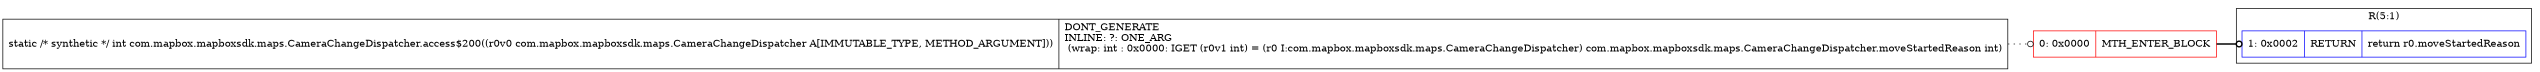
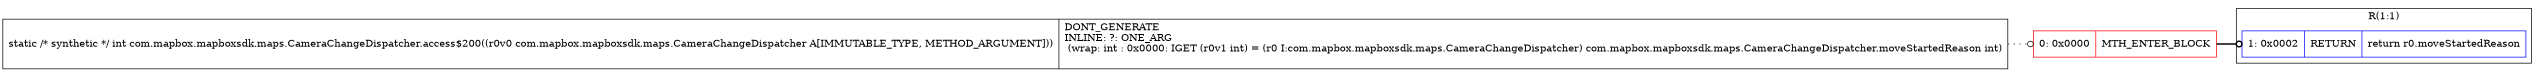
cluster "R(5:1)": label "R(5:1)" -> "R(1:1)"
